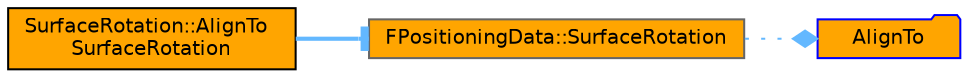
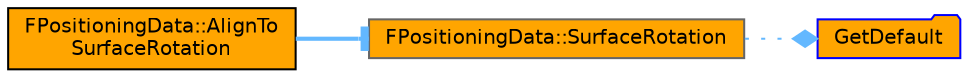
node "SurfaceRotation::AlignTo SurfaceRotation": label "SurfaceRotation::AlignTo SurfaceRotation" -> "FPositioningData::AlignTo SurfaceRotation"
node "AlignTo": label "AlignTo" -> "GetDefault"
